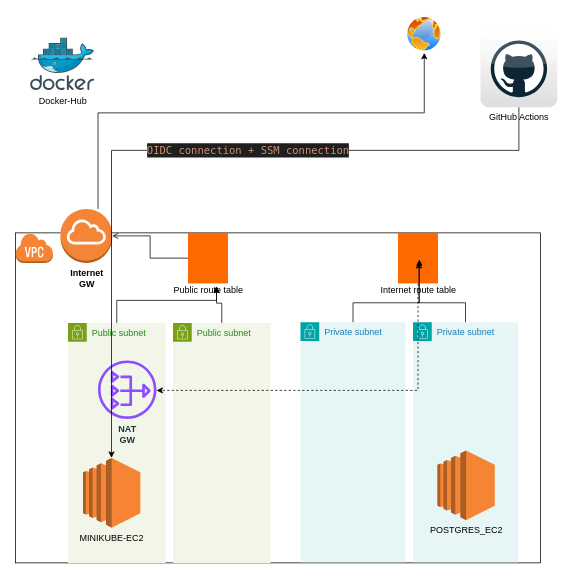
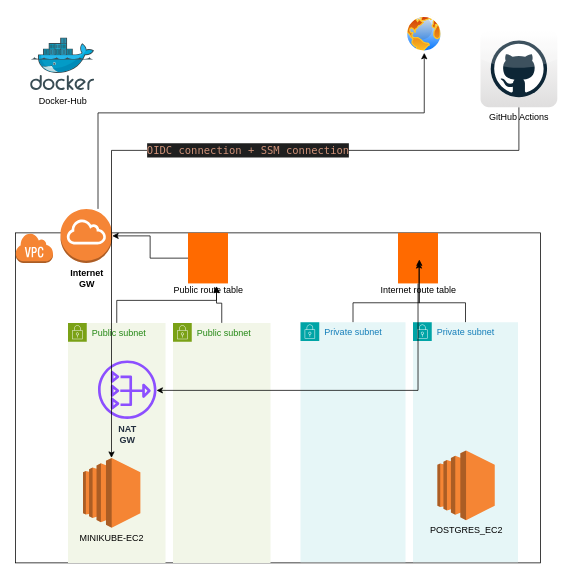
edge "Public route table" -> "Internet GW": arrowhead open -> classic
edge "Internet route table" -> "NAT GW": style dashed -> solid
